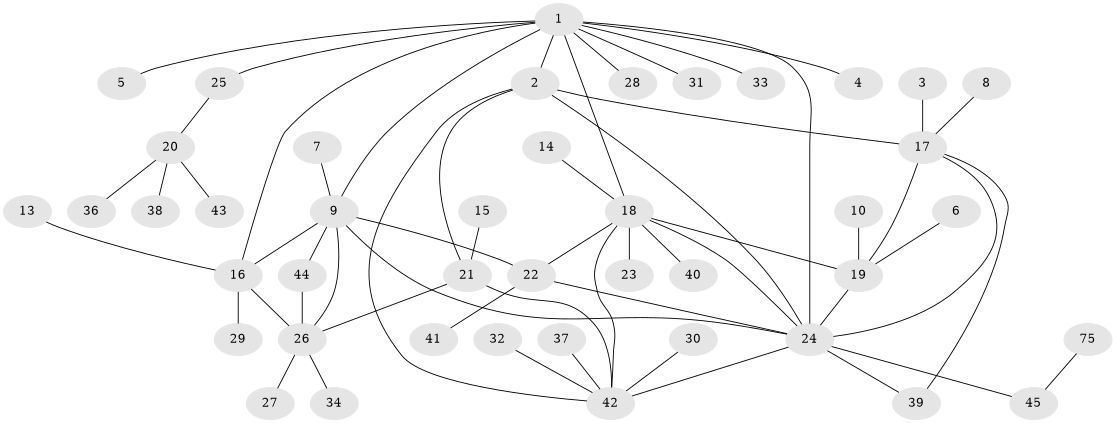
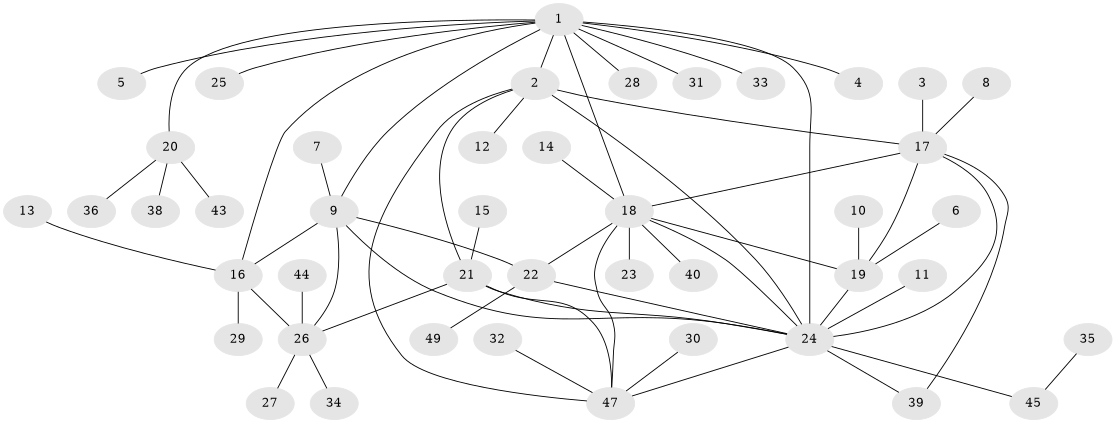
edge "25" -- "20": now "1" -- "20"
node "12": added
edge "17" -- "18": added
edge "9" -- "44": removed
node "11": added
edge "21" -- "24": added
node "41": label "41" -> "49"
node "37": removed
node "75": label "75" -> "35"
node "42": label "42" -> "47"
